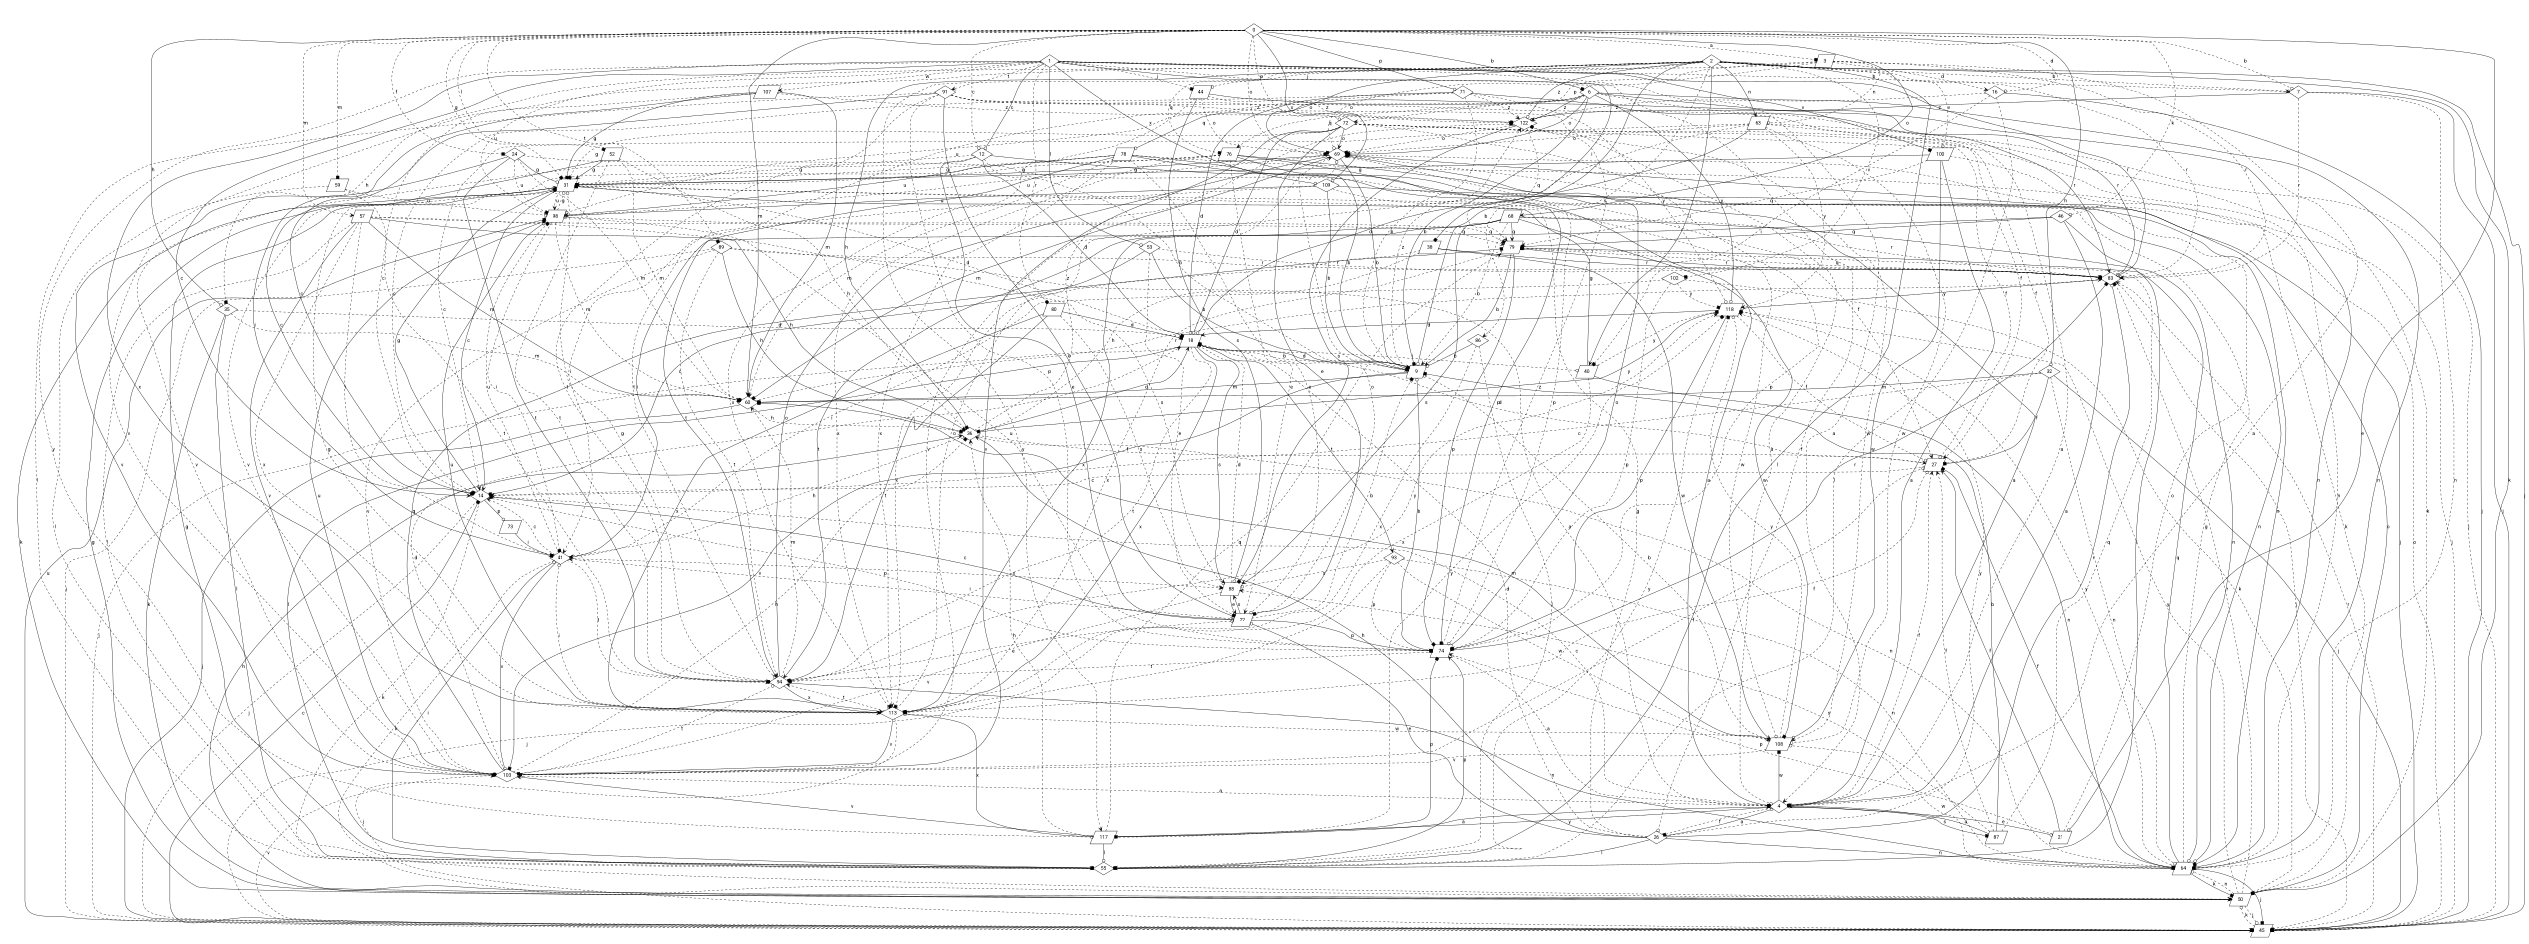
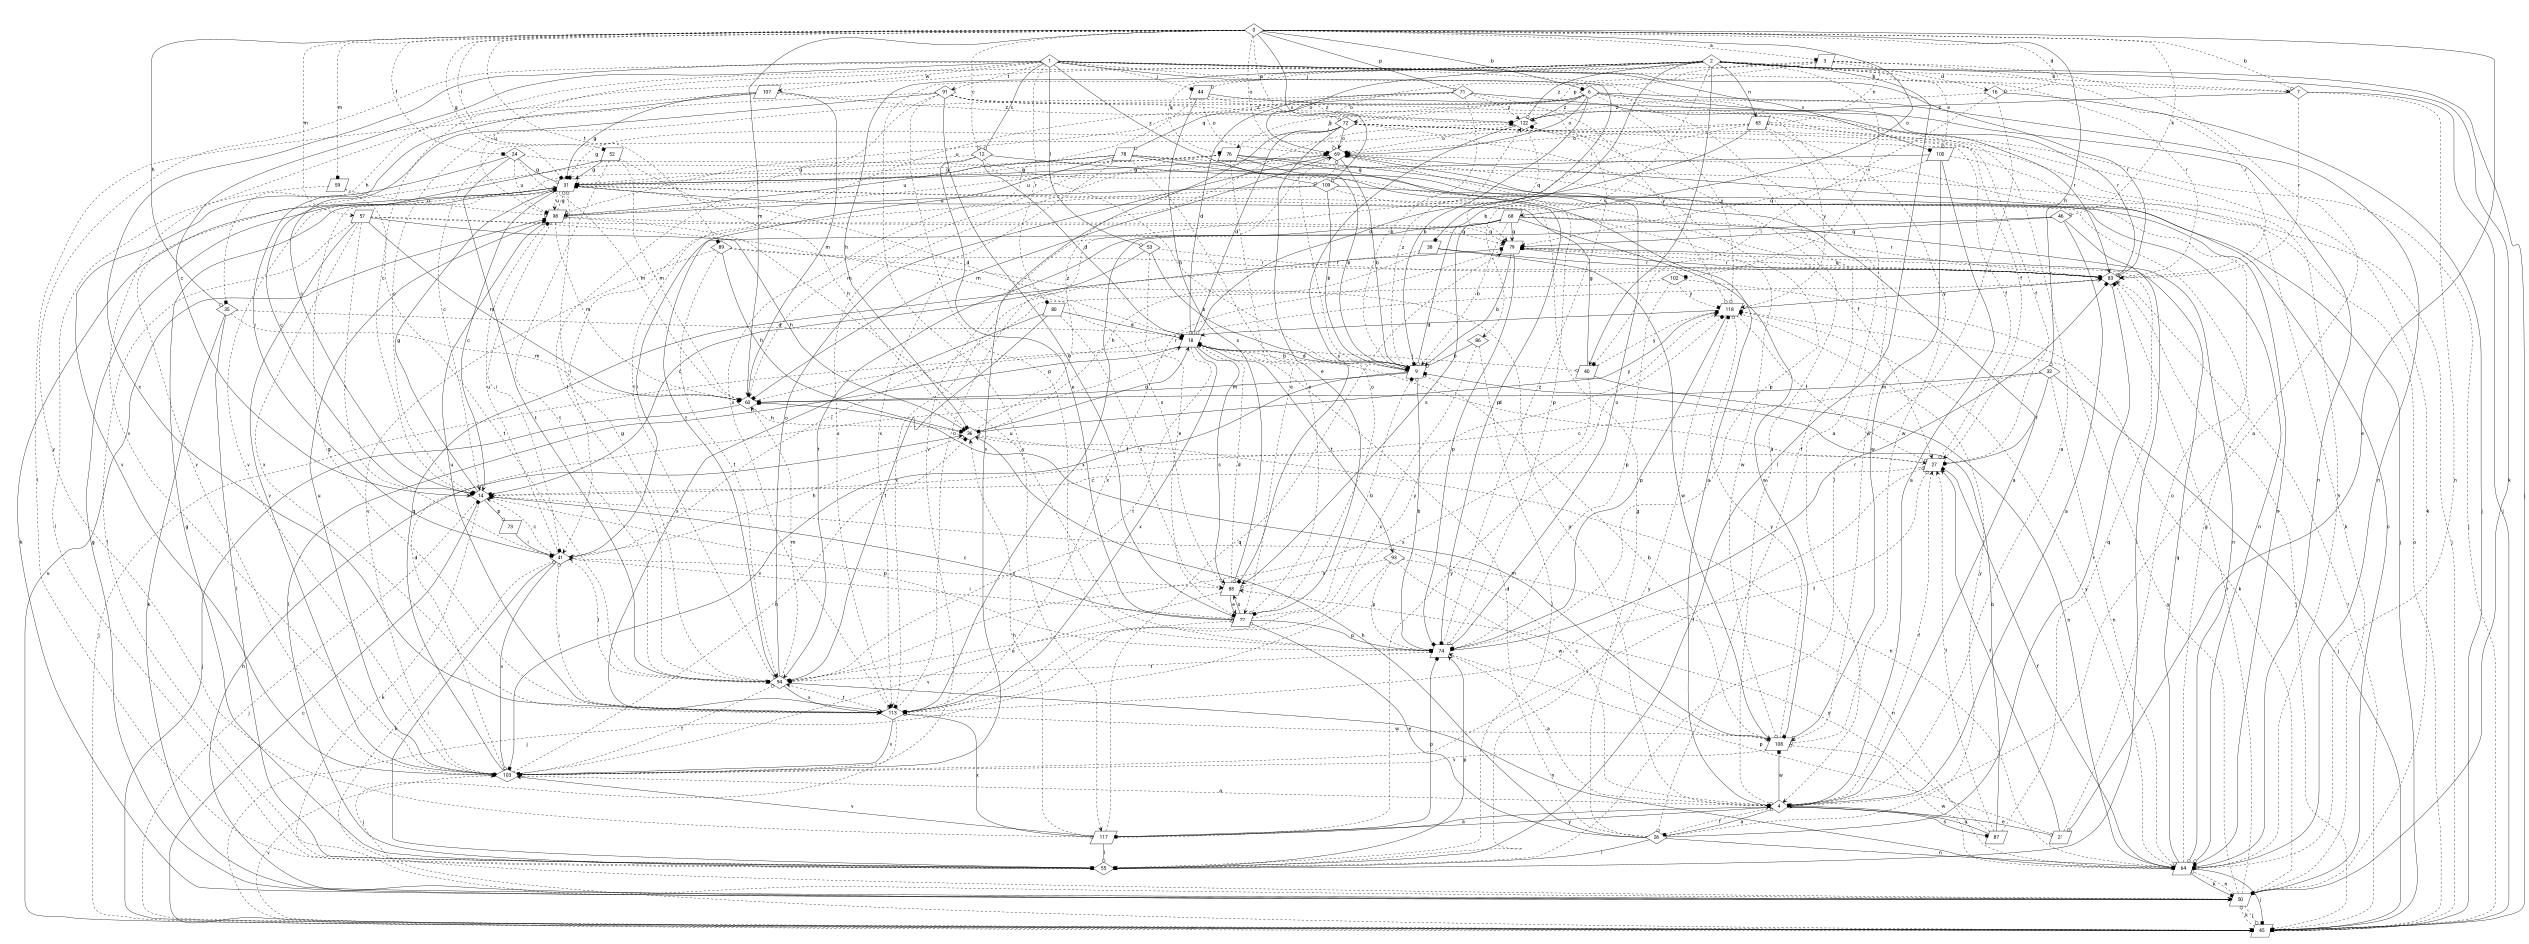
edge "6" -> "118": style solid -> dashed
edge "89" -> "45": removed, label "j"
